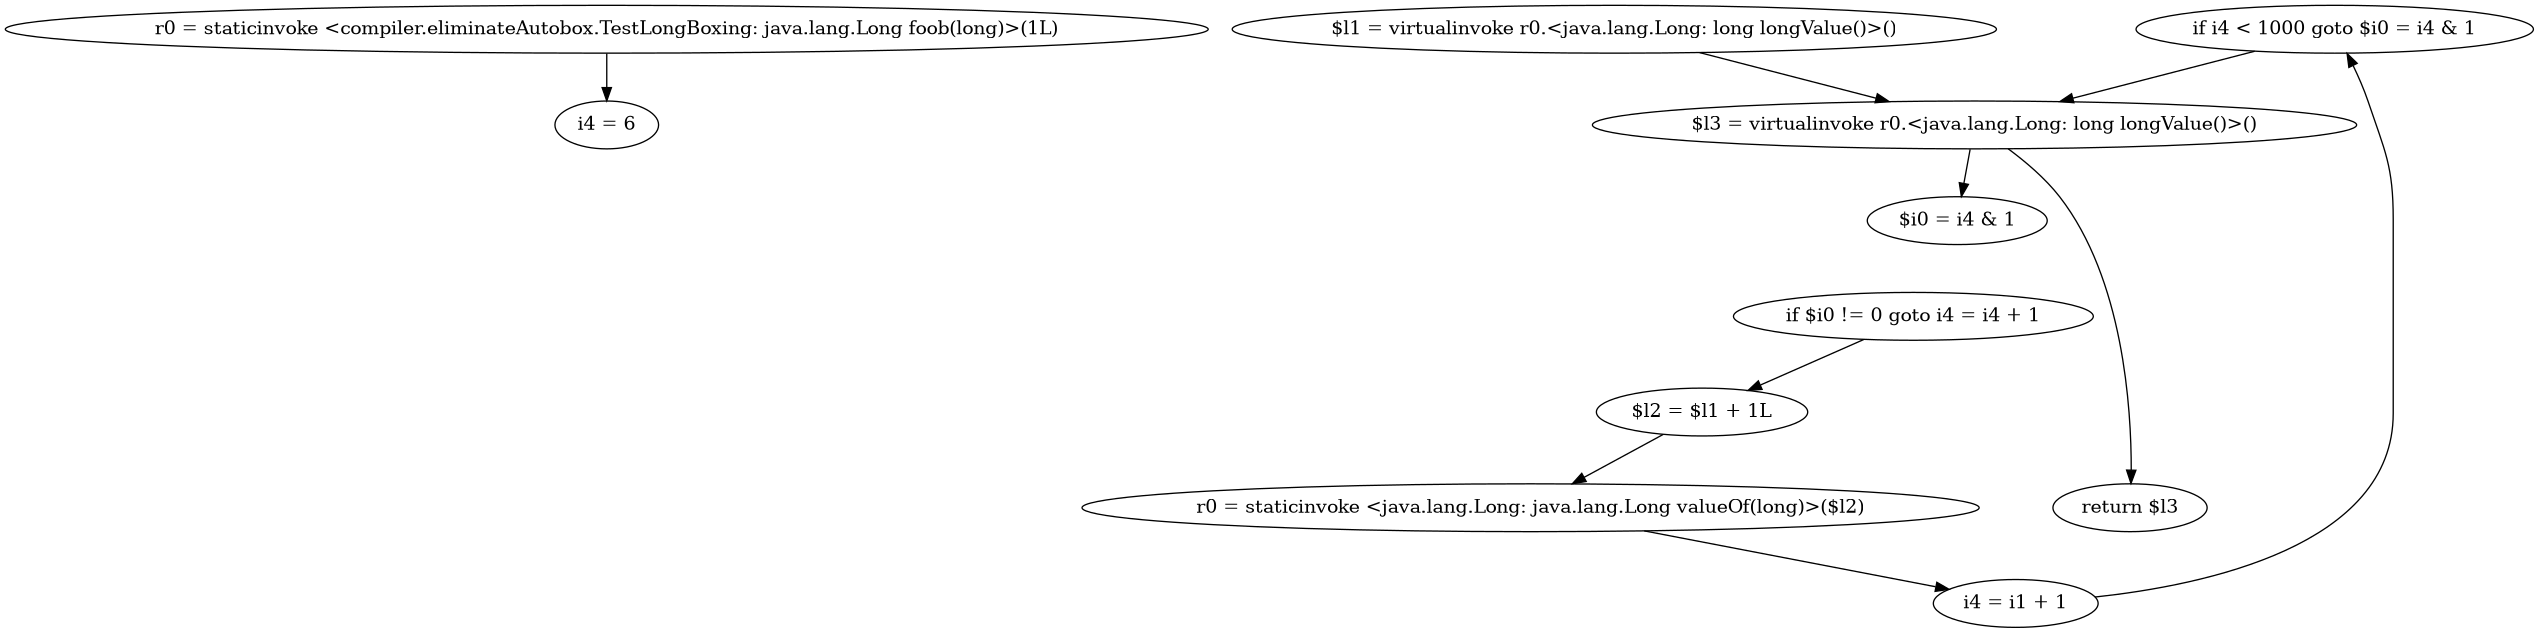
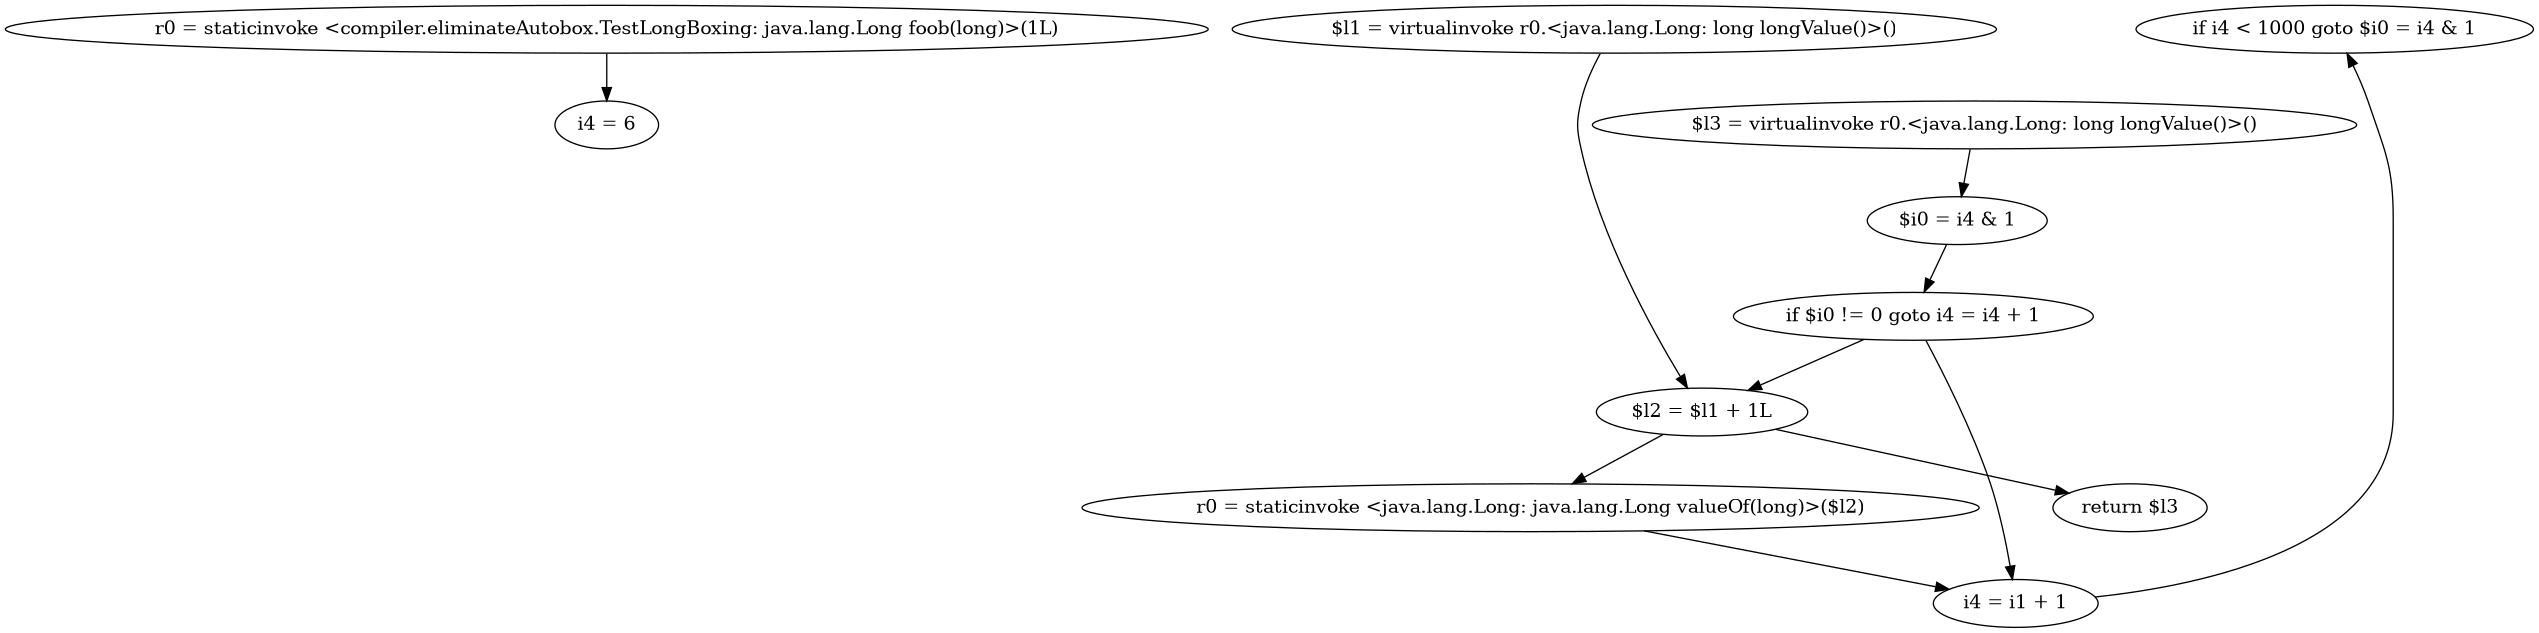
edge "$l1 = virtualinvoke r0.<java.lang.Long: long longValue()>()" -> "$l3 = virtualinvoke r0.<java.lang.Long: long longValue()>()": now "$l1 = virtualinvoke r0.<java.lang.Long: long longValue()>()" -> "$l2 = $l1 + 1L"
edge "if i4 < 1000 goto $i0 = i4 & 1" -> "$l3 = virtualinvoke r0.<java.lang.Long: long longValue()>()": removed
edge "$i0 = i4 & 1" -> "if $i0 != 0 goto i4 = i4 + 1": added
edge "$l3 = virtualinvoke r0.<java.lang.Long: long longValue()>()" -> "return $l3": now "$l2 = $l1 + 1L" -> "return $l3"
edge "if $i0 != 0 goto i4 = i4 + 1" -> "i4 = i1 + 1": added
